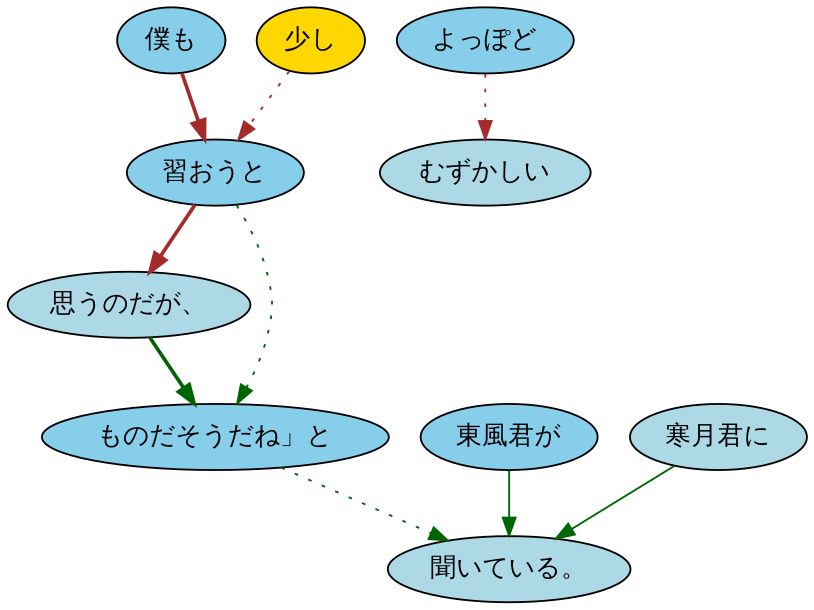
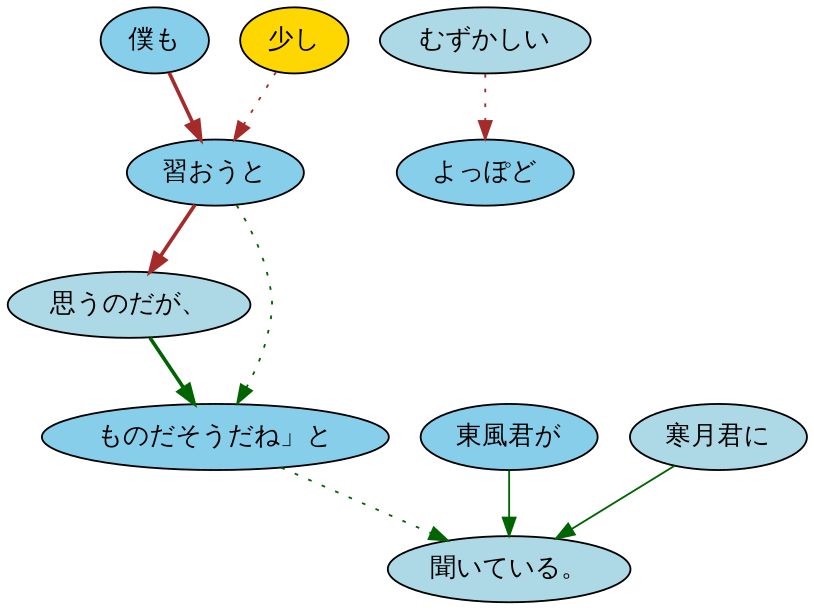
edge "よっぽど" -> "むずかしい": reversed
